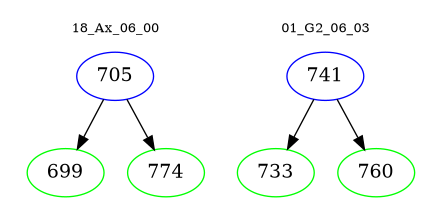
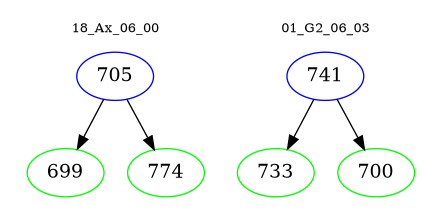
node "760": label "760" -> "700"
